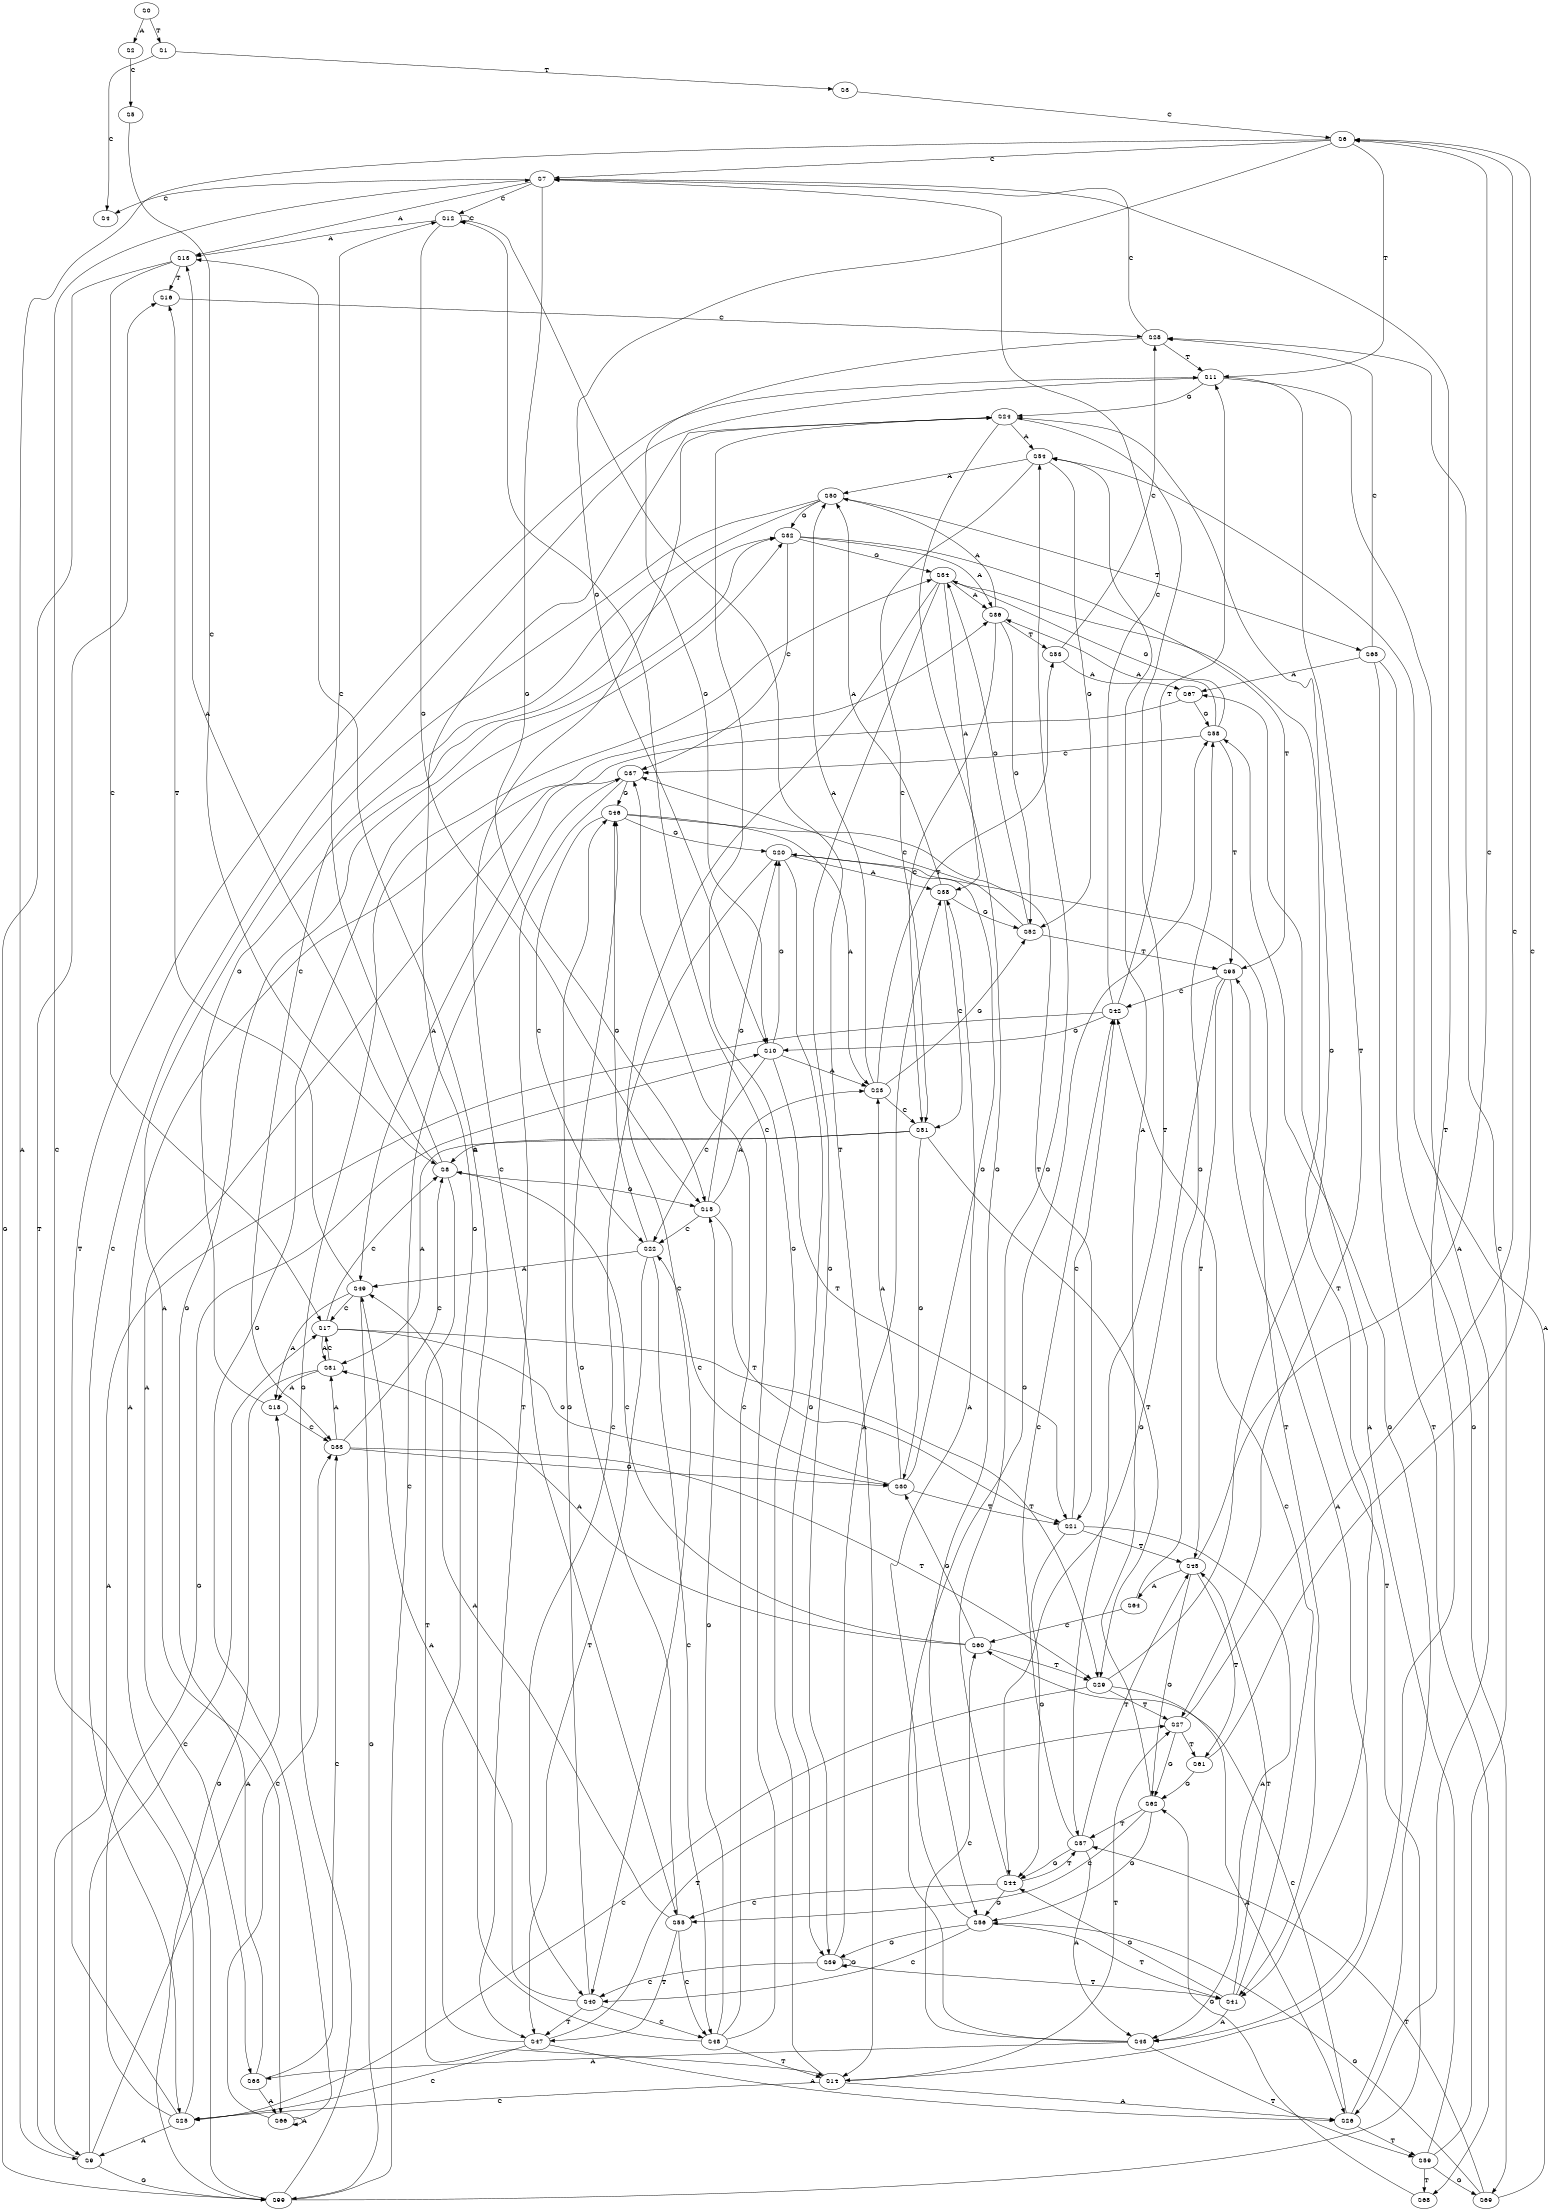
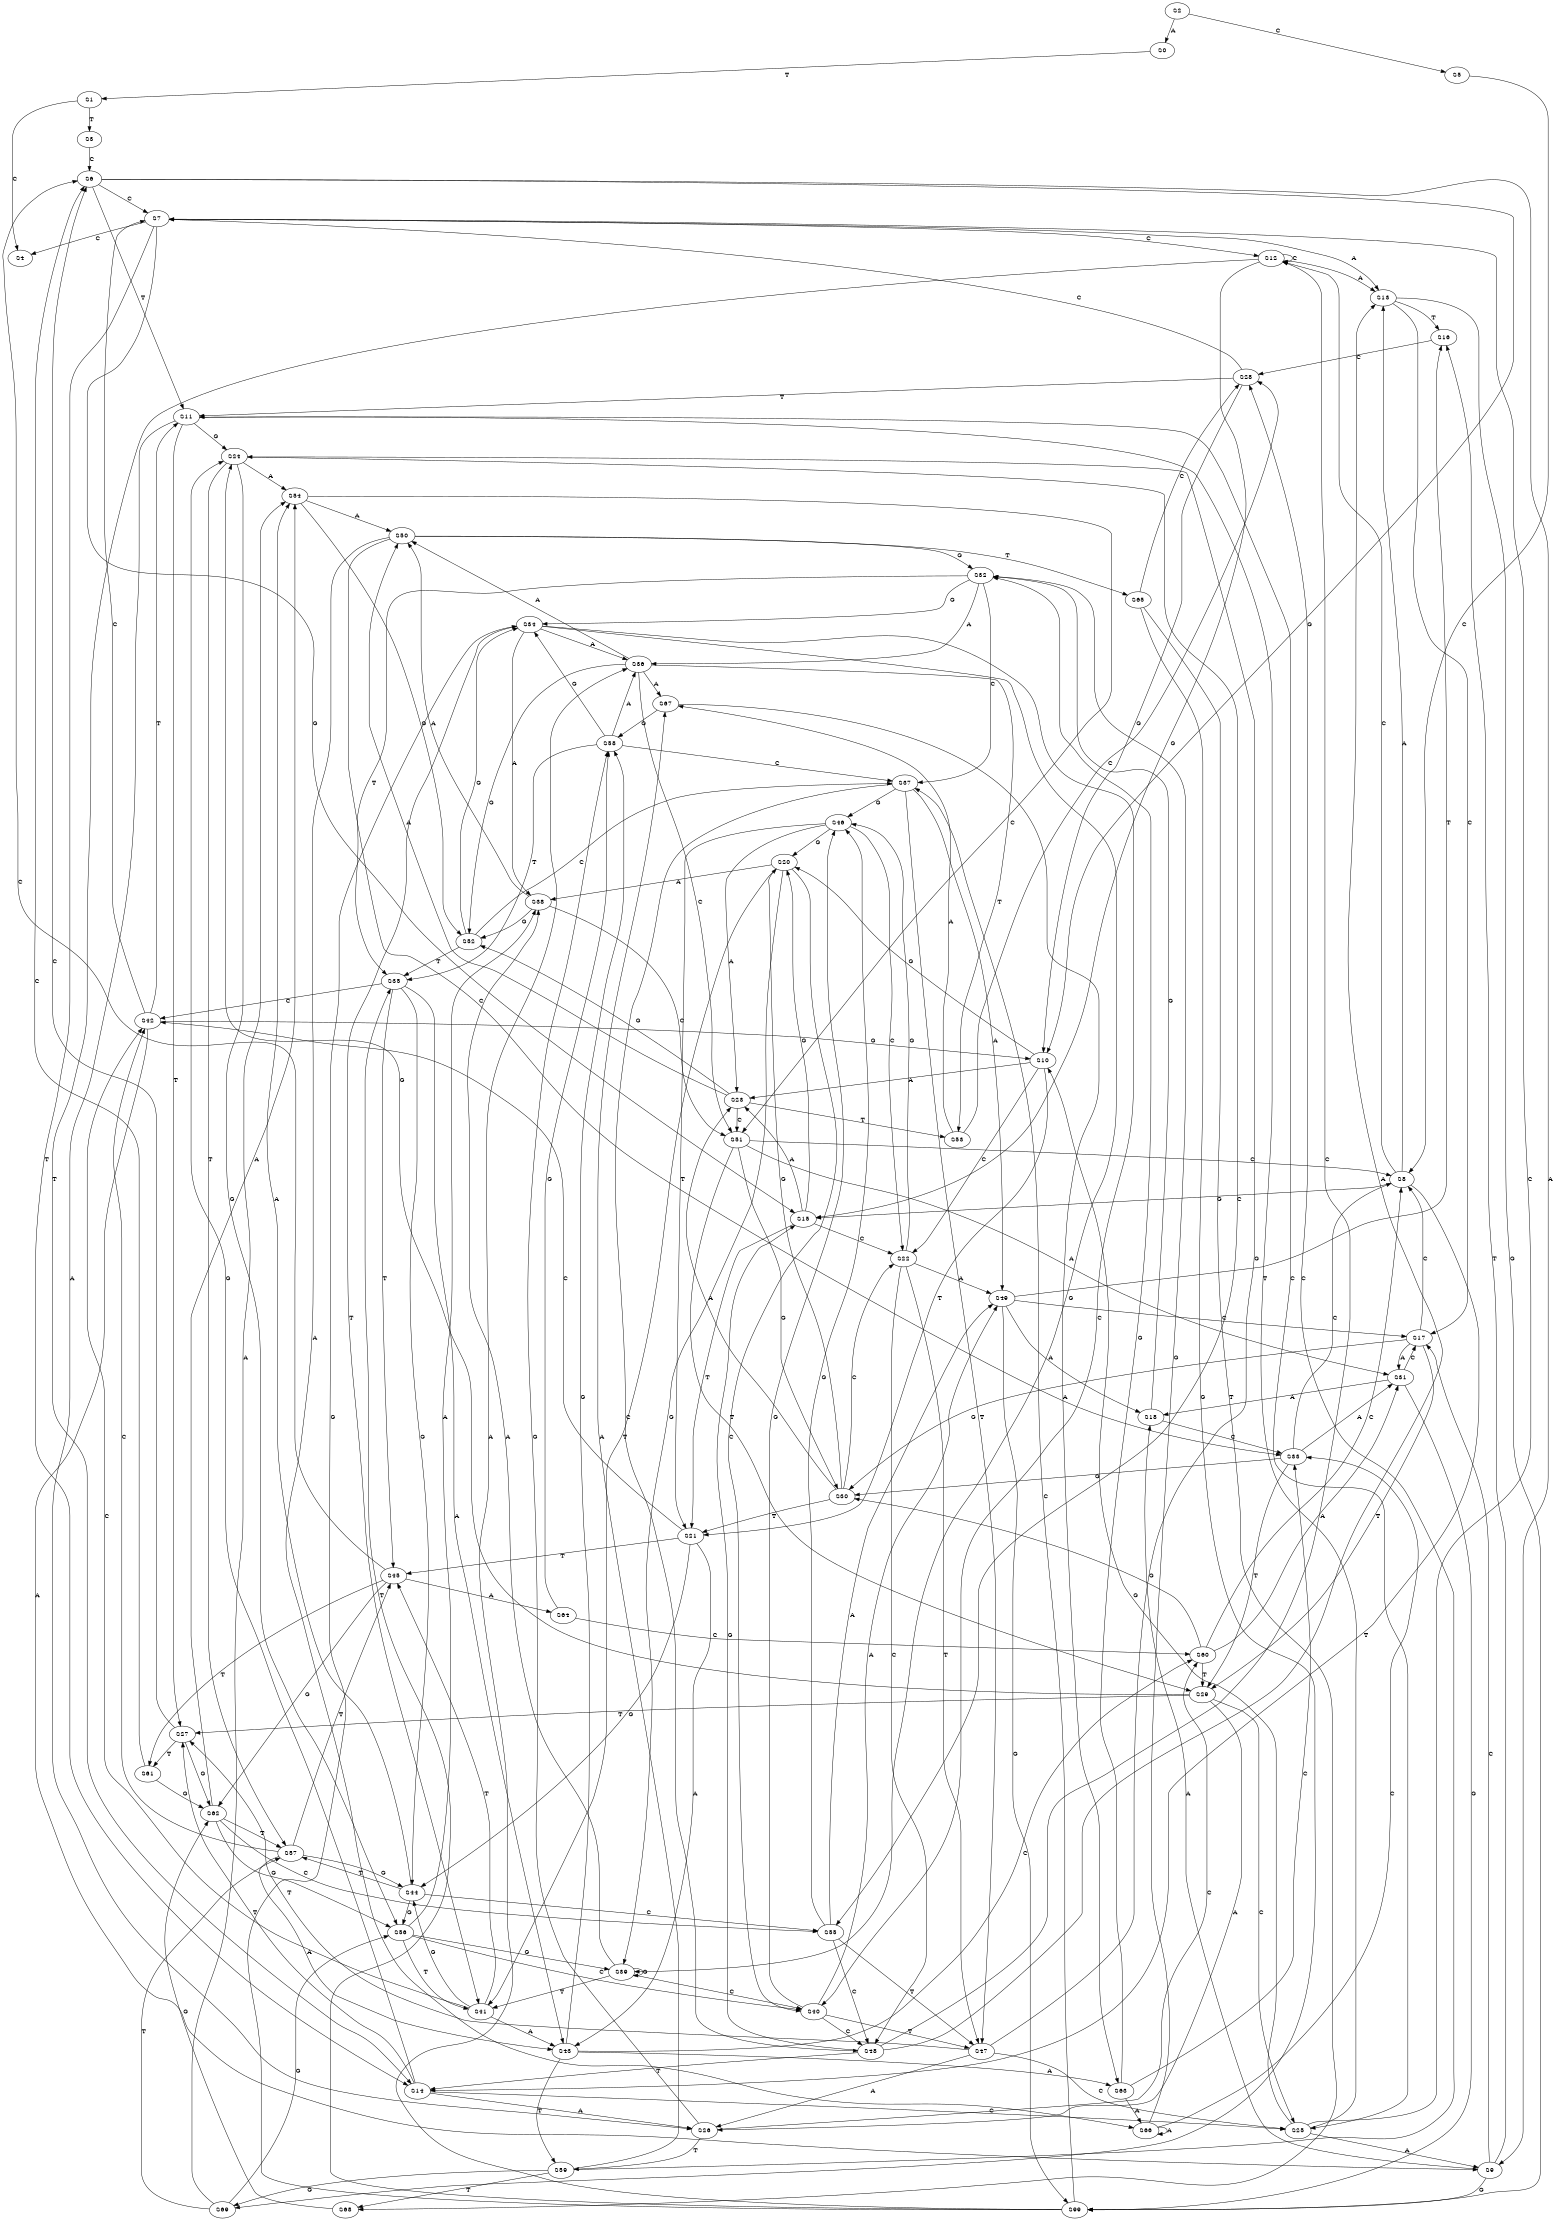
edge "S0" -> "S2": reversed
edge "S65" -> "S67": now "S36" -> "S67"
node "S95": label "S95" -> "S35"
edge "S44" -> "S54": label "G" -> "A"
edge "S48" -> "S37": reversed
